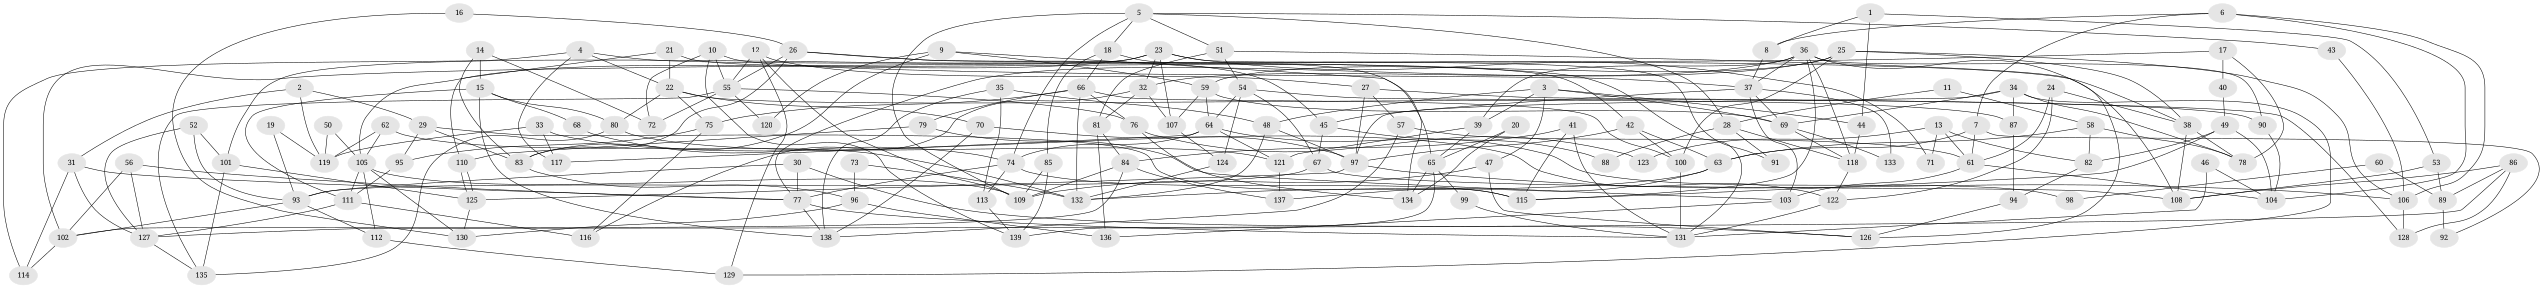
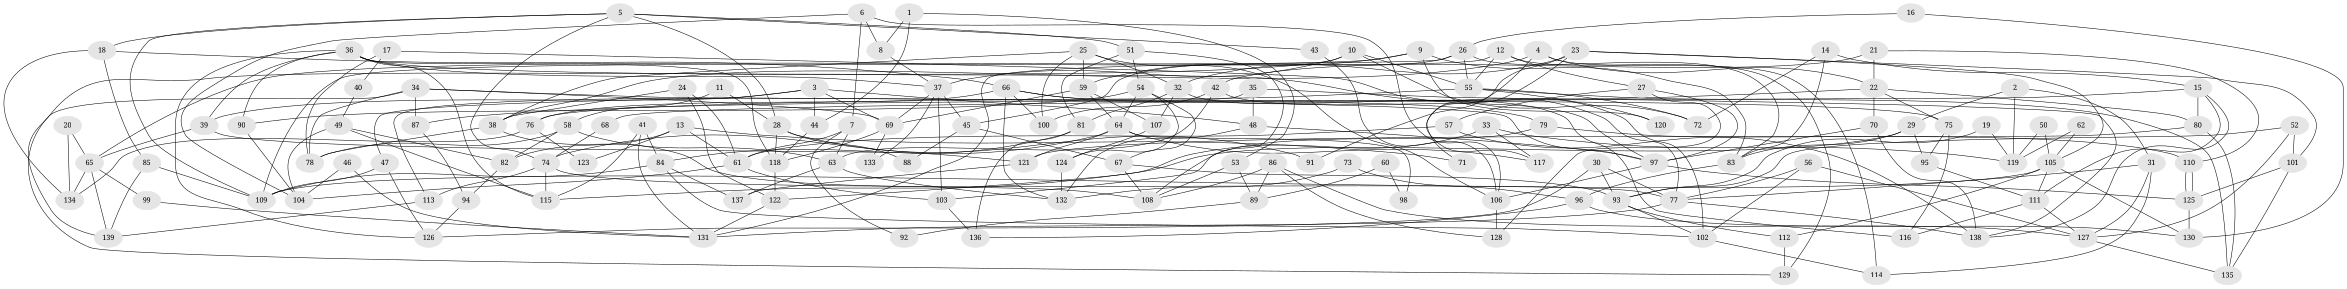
edge "23" -- "107": removed
edge "62" -- "132": removed
edge "100" -- "131": removed
